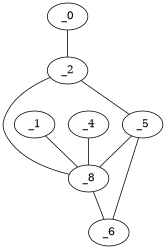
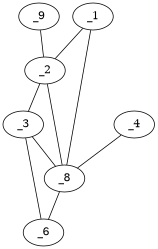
node "_0": label "_0" -> "_9"
edge "_1" -- "_2": added
node "_5": label "_5" -> "_3"
